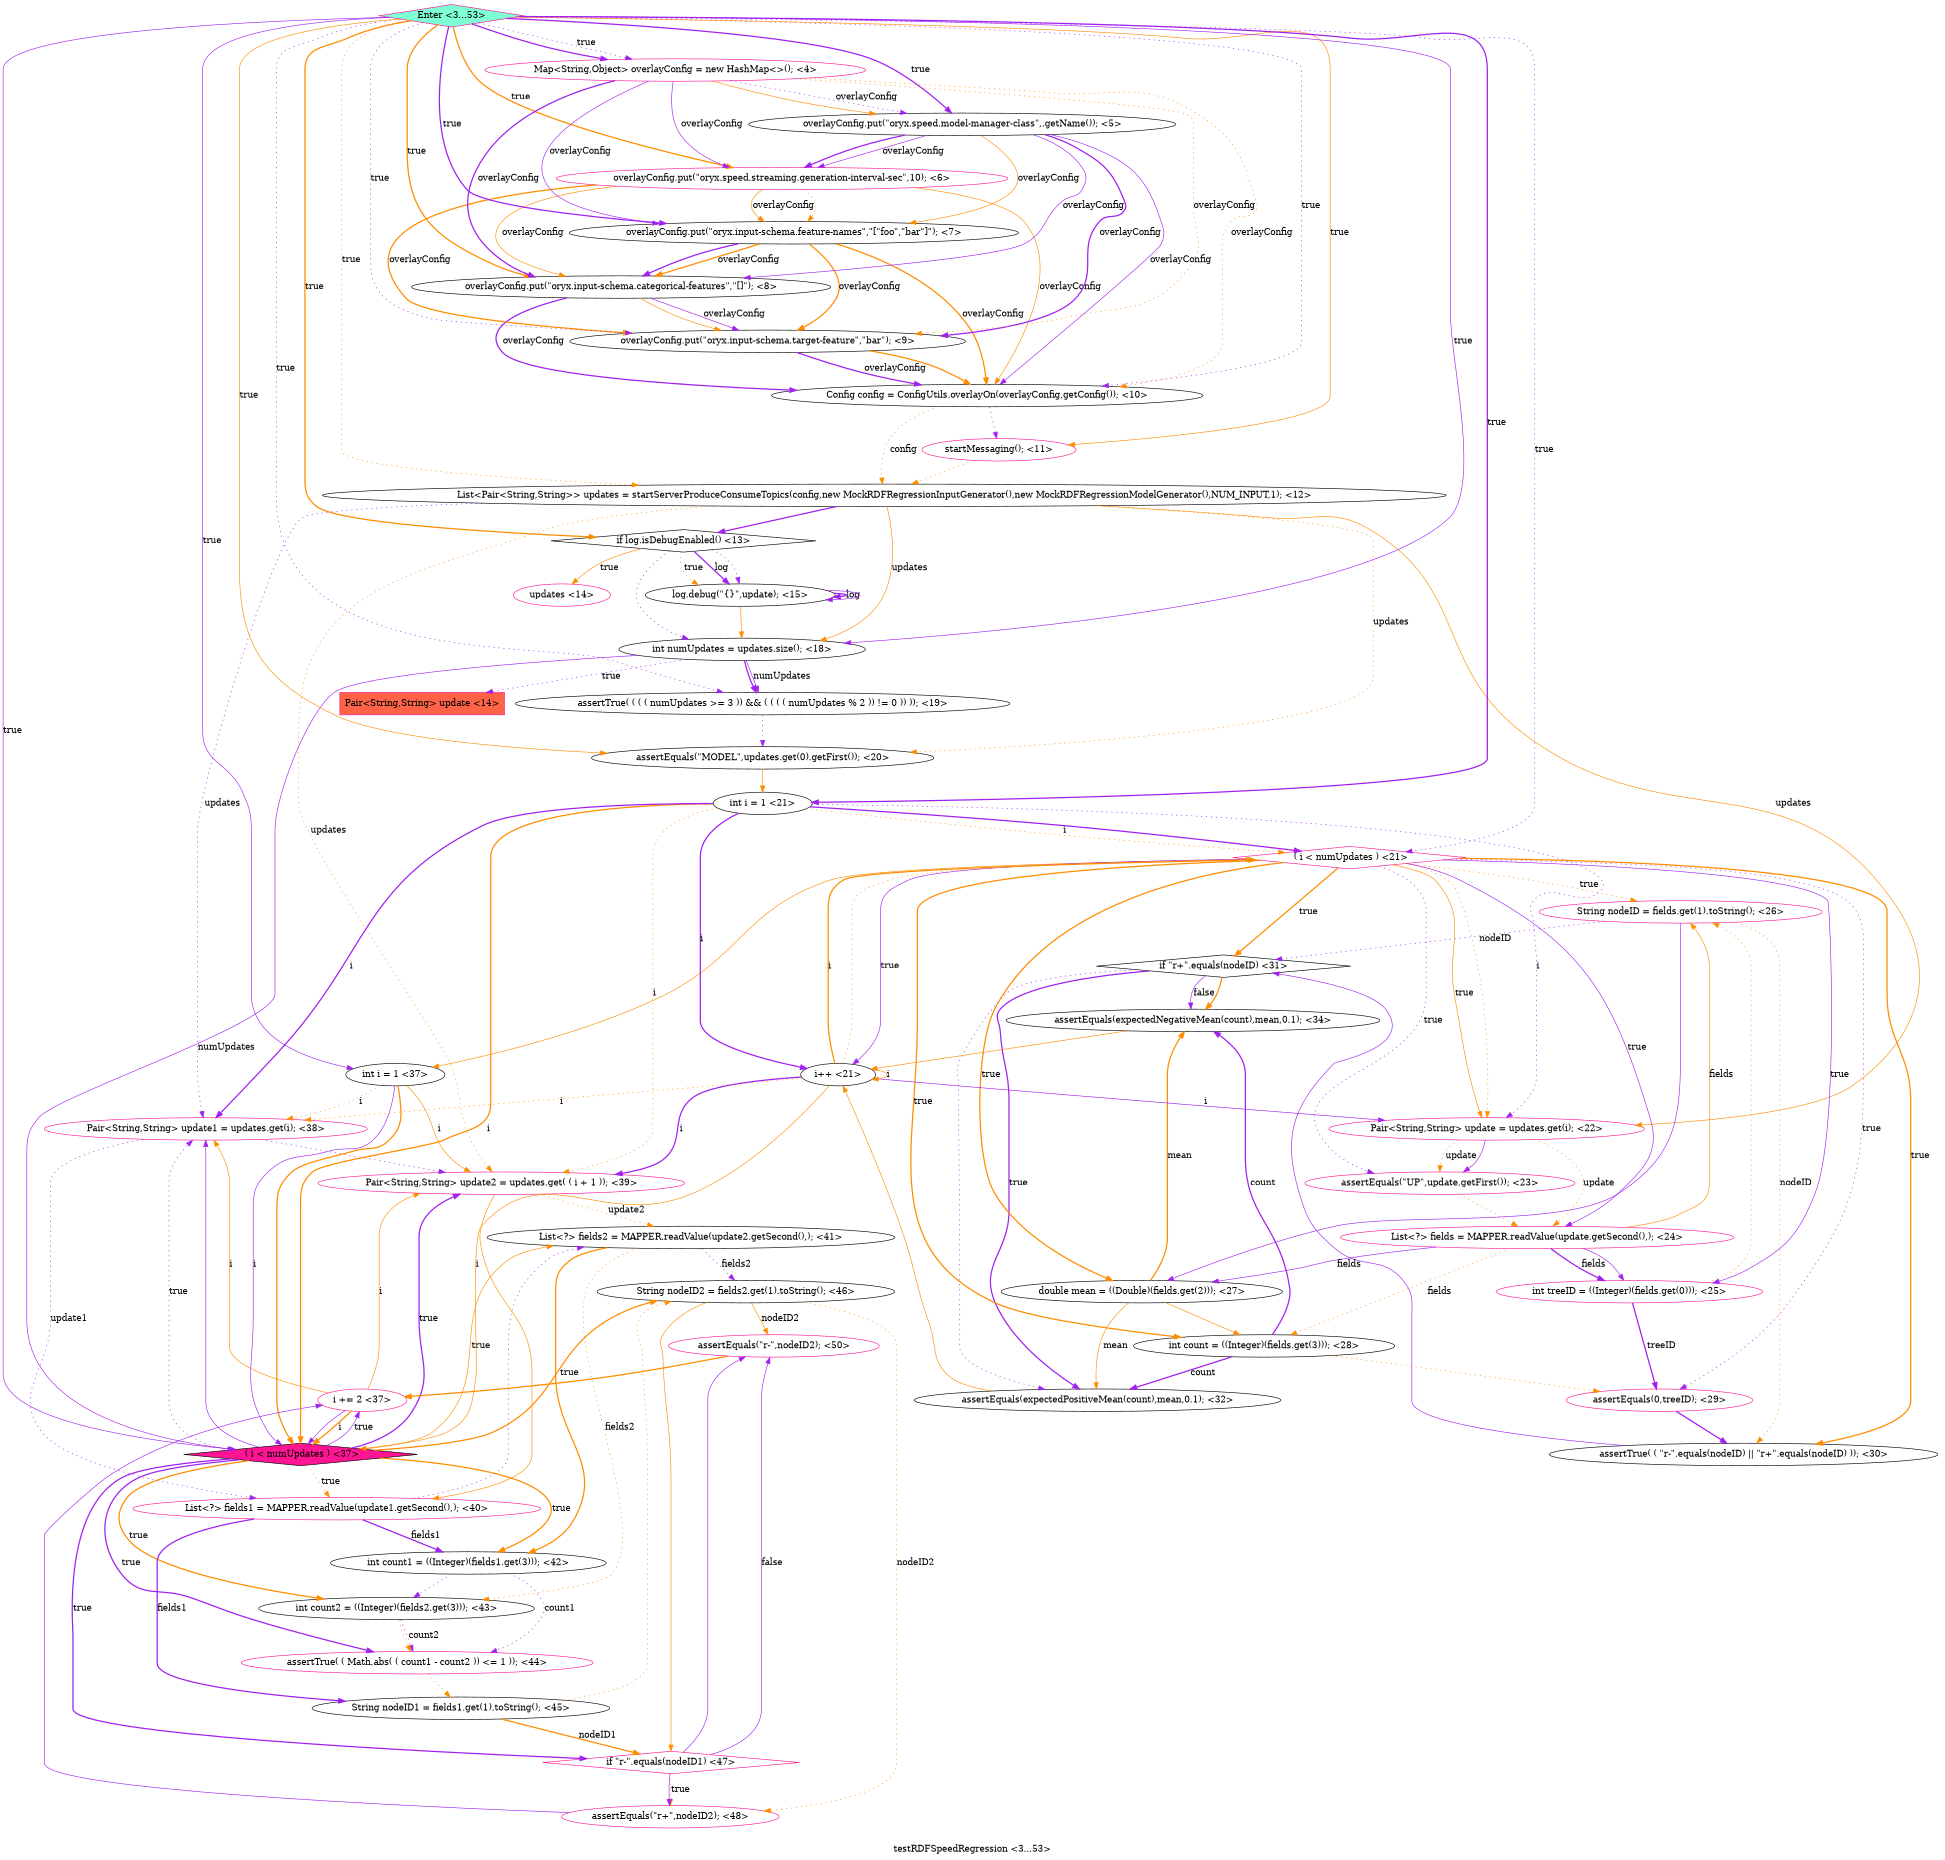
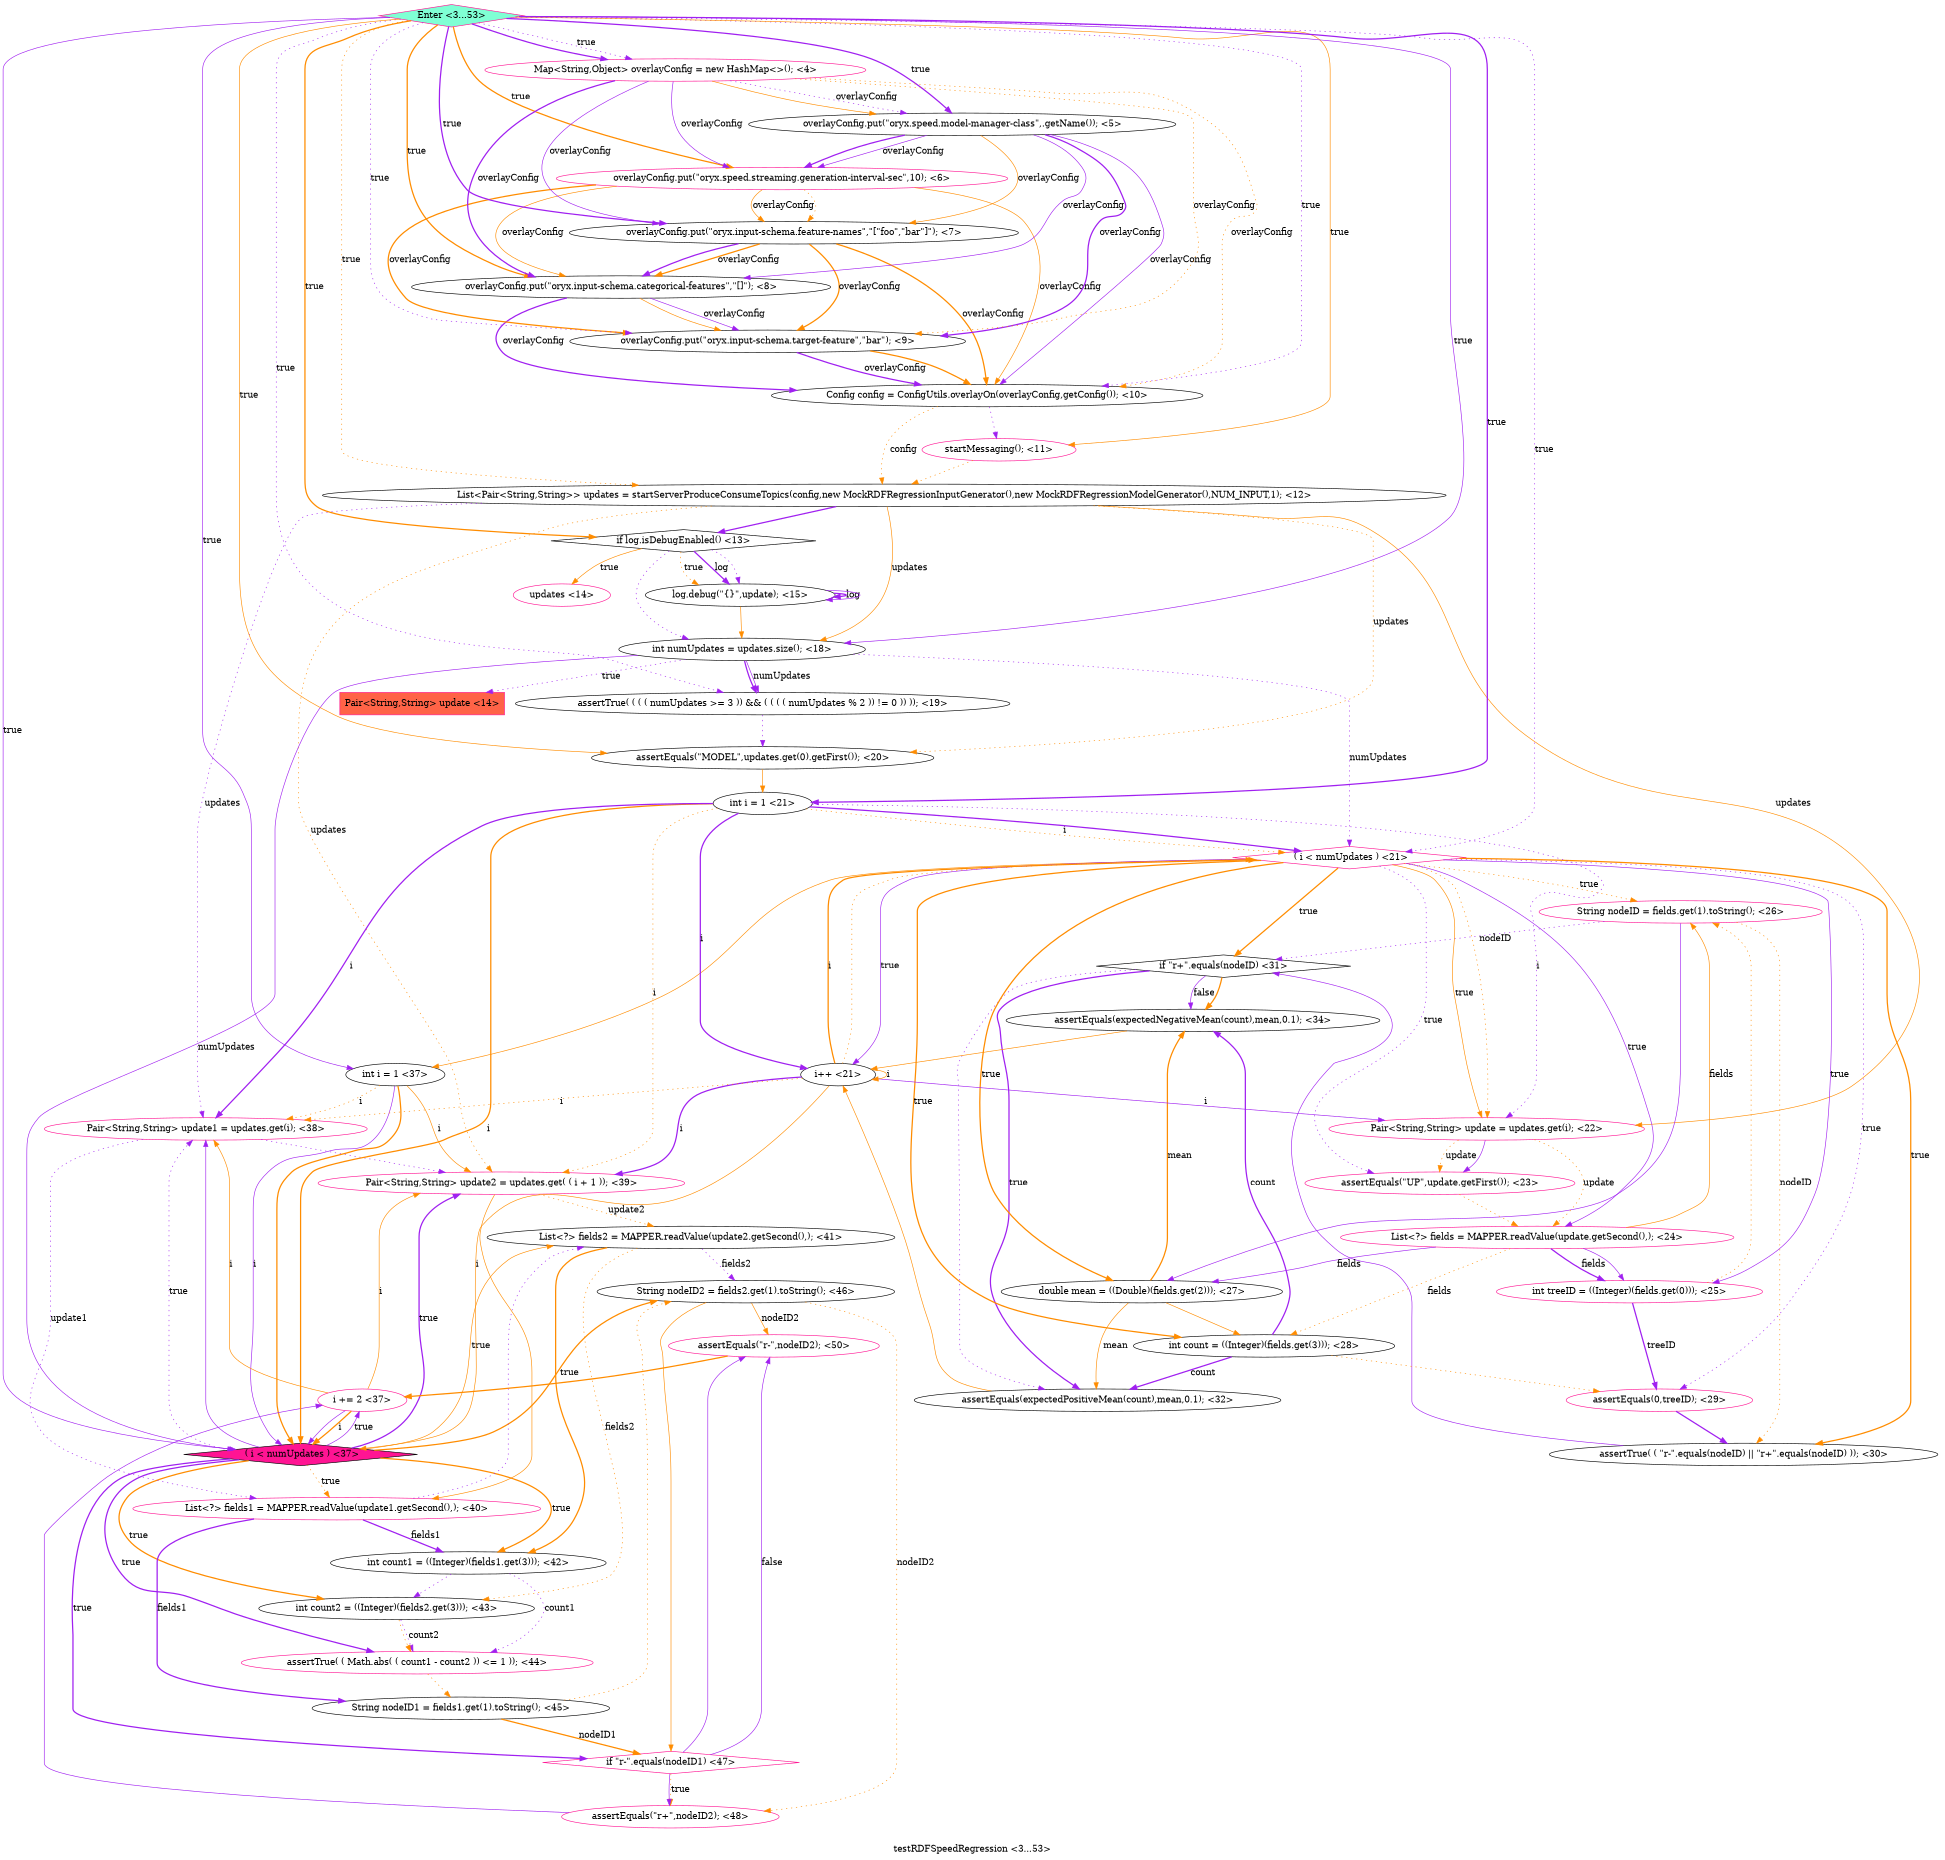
edge "int numUpdates = updates.size(); <18>" -> "( i < numUpdates ) <21>": added, label "numUpdates"
